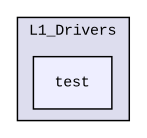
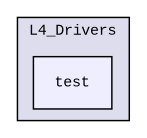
cluster "L1_Drivers": label "L1_Drivers" -> "L4_Drivers"
